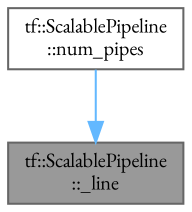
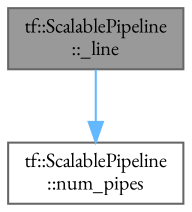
edge "tf::ScalablePipeline ::num_pipes" -> "tf::ScalablePipeline ::_line": reversed
